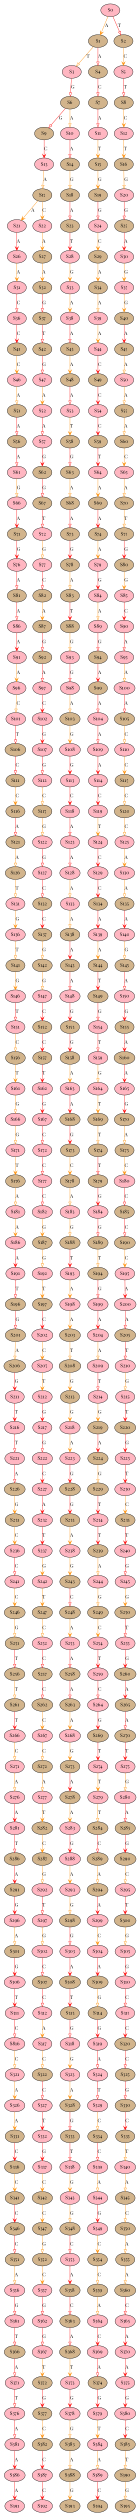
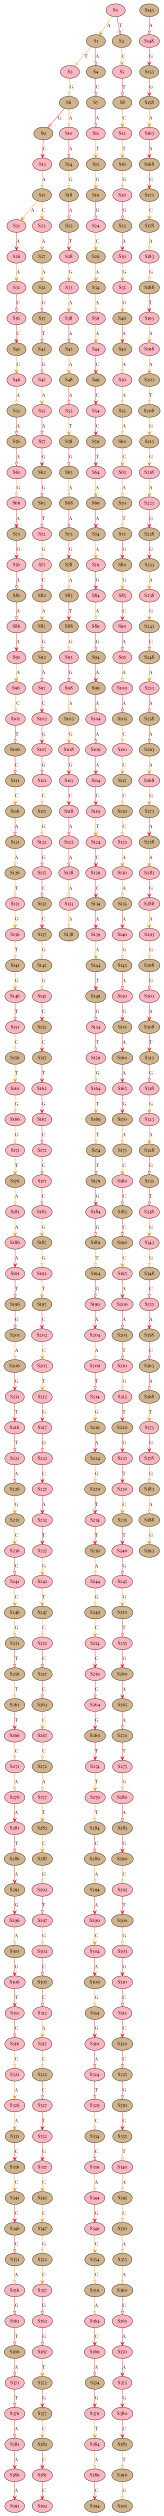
edge "S3" -> "S6": color red -> darkorange
edge "S138" -> "S143": removed, label "A"
edge "S254" -> "S259": label "T" -> "C"
node "S816": label "S816" -> "S316"
